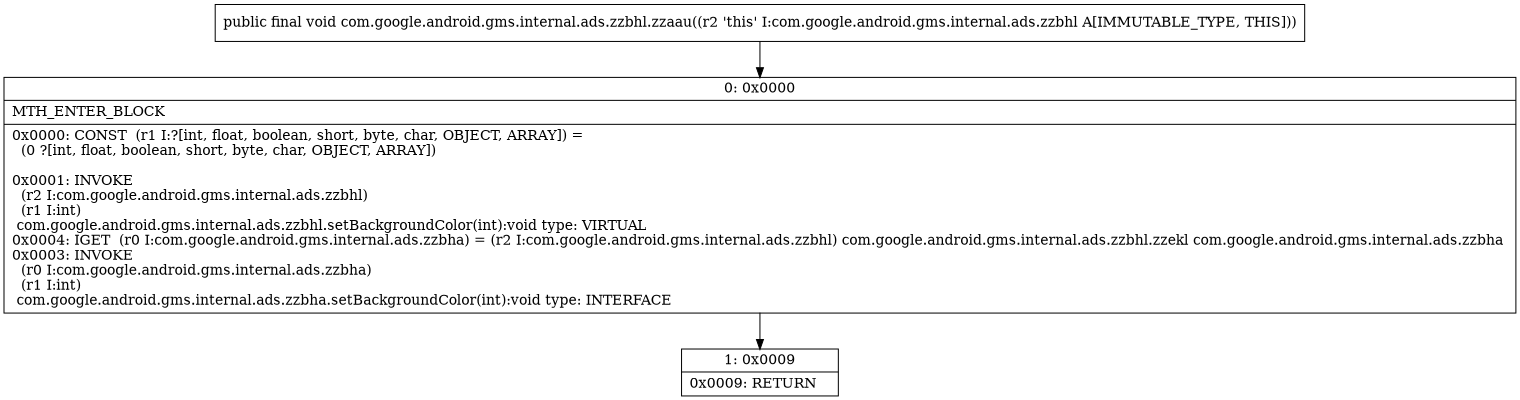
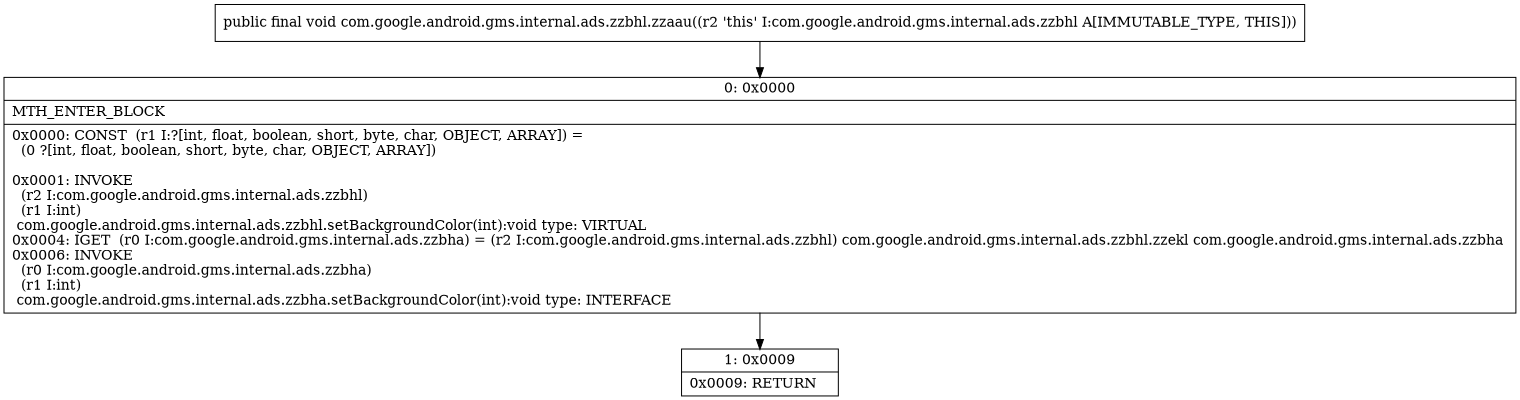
node "0: 0x0000": text "0x0003: INVOKE" -> "0x0006: INVOKE"
